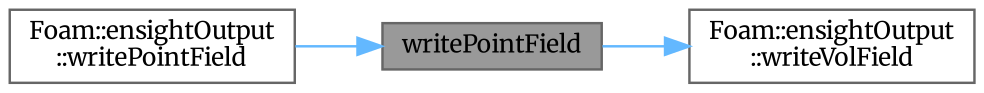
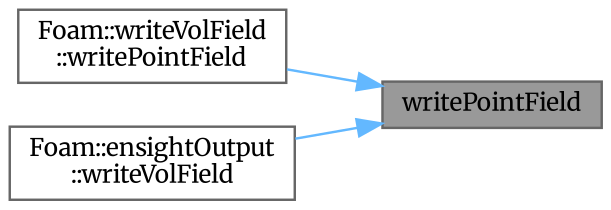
node "Foam::ensightOutput ::writePointField": label "Foam::ensightOutput ::writePointField" -> "Foam::writeVolField ::writePointField"
edge "writePointField" -> "Foam::ensightOutput ::writeVolField": reversed
